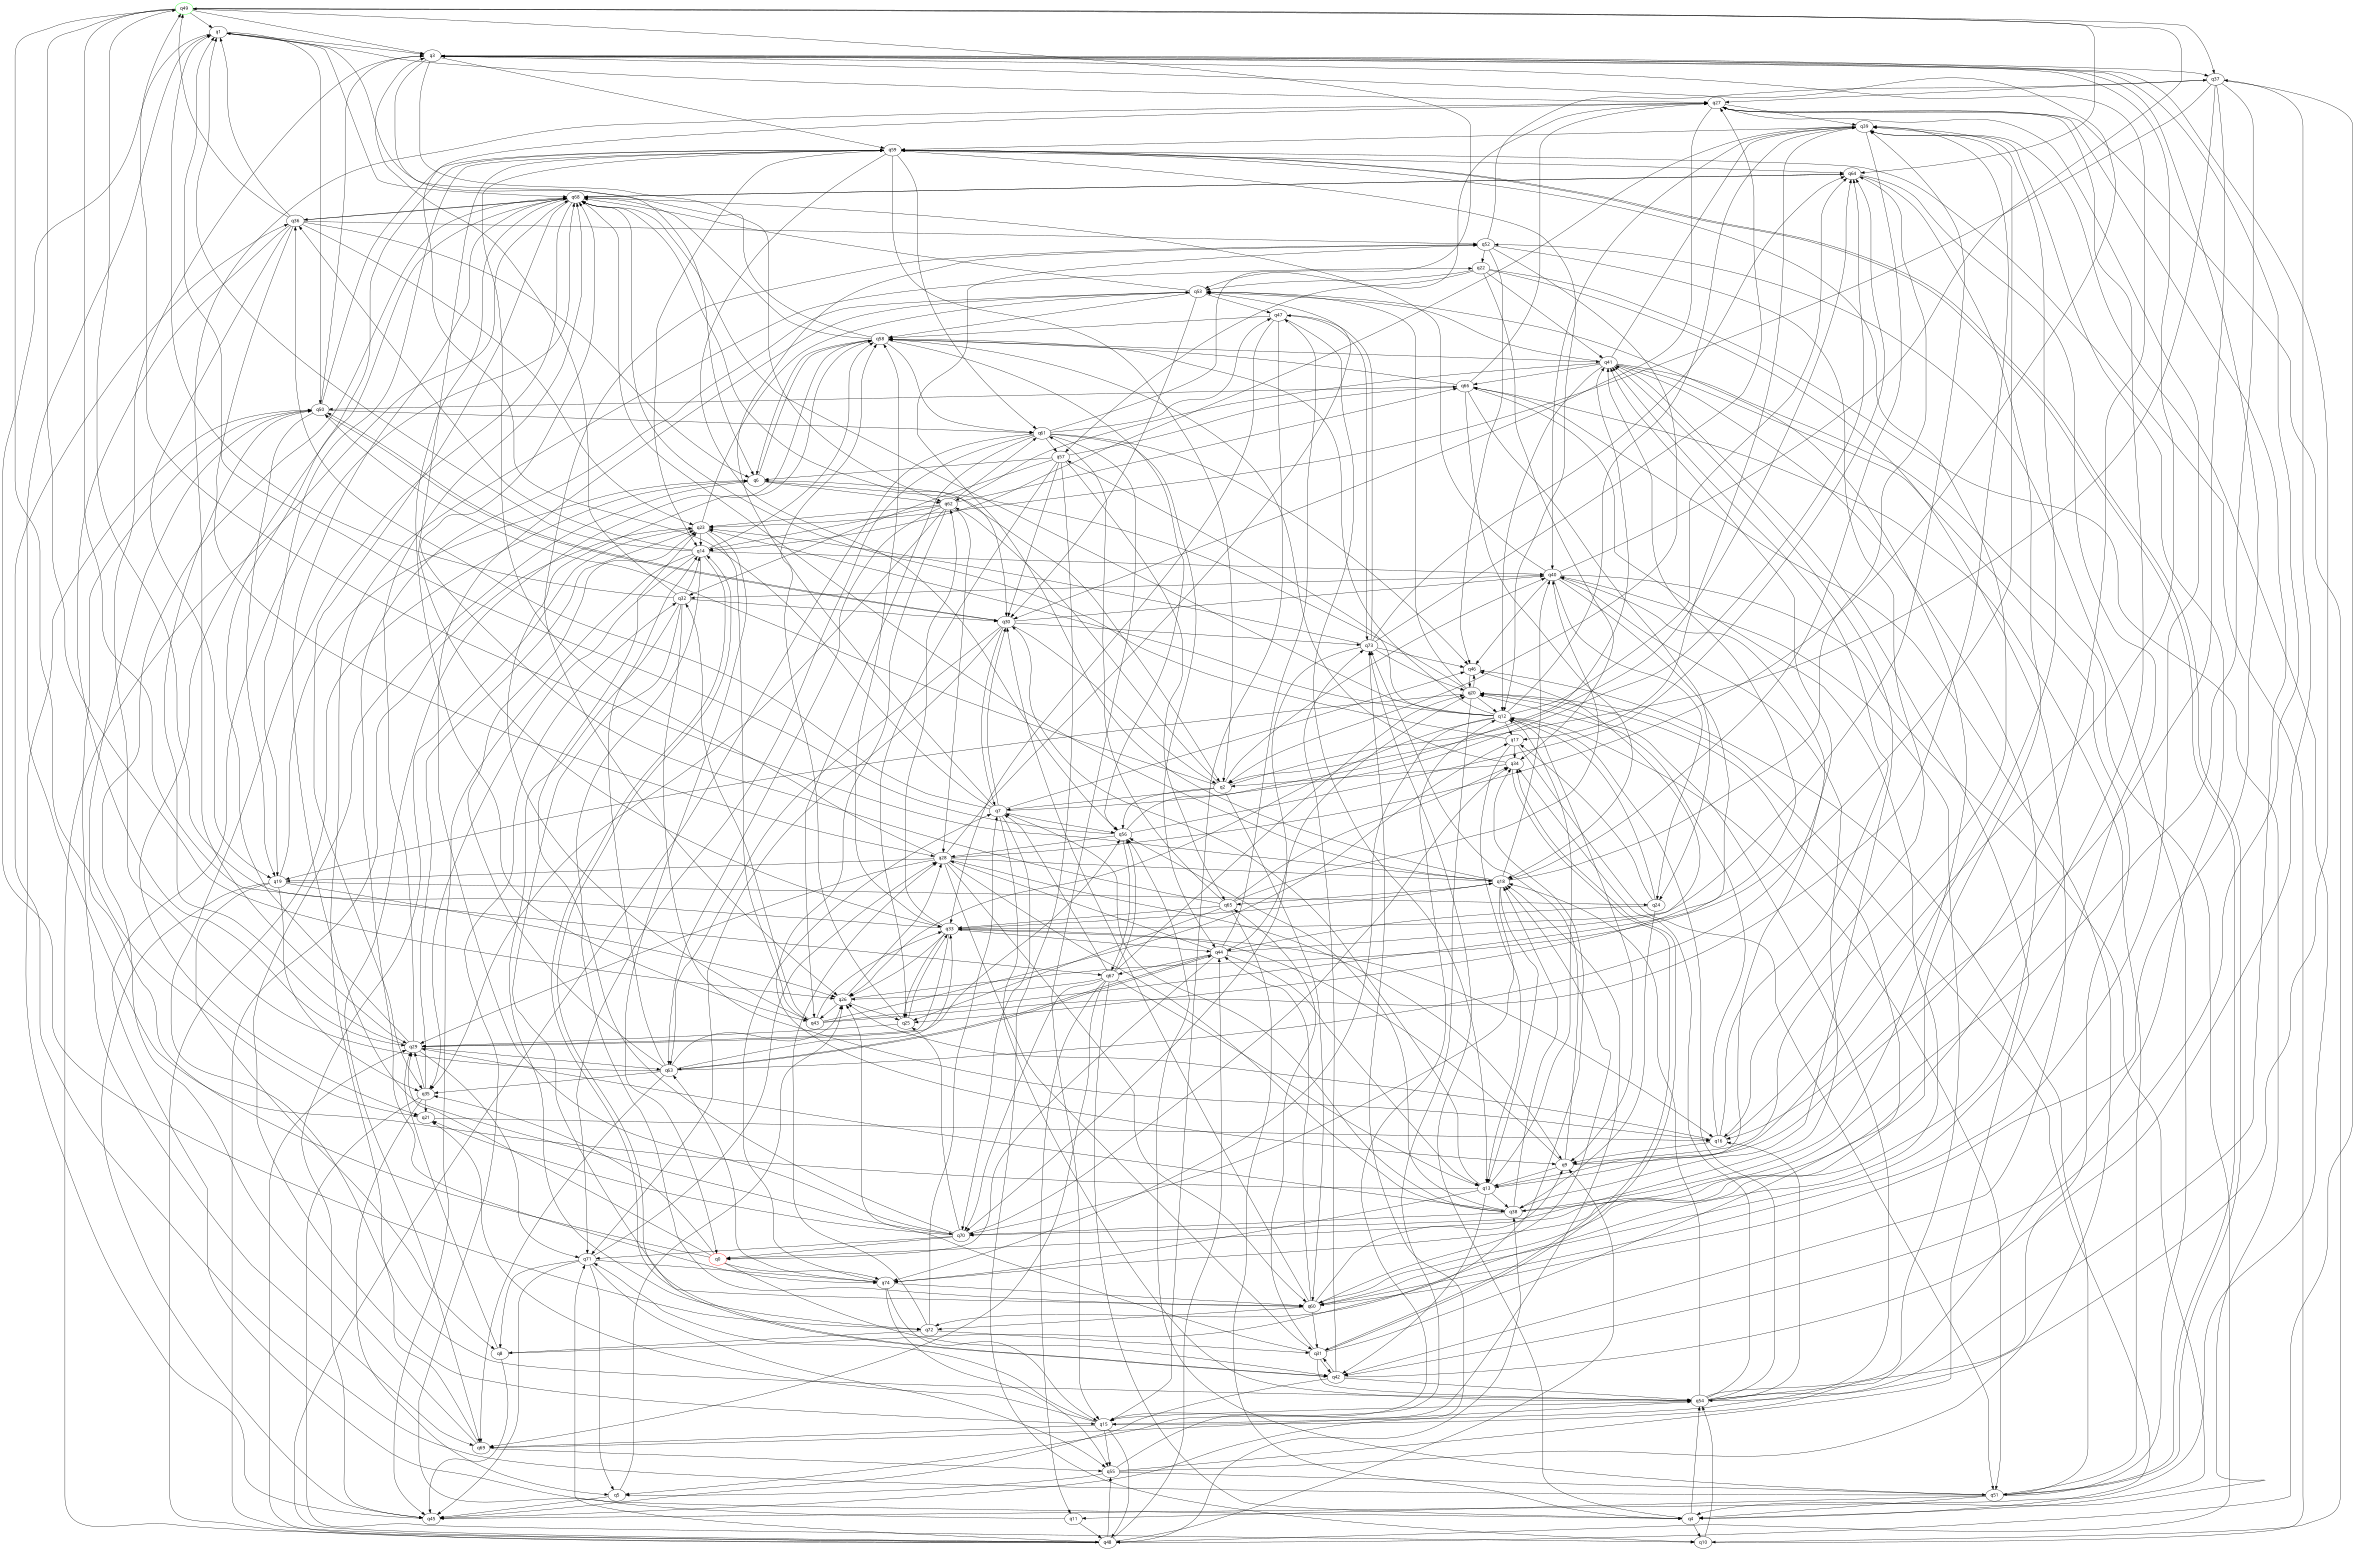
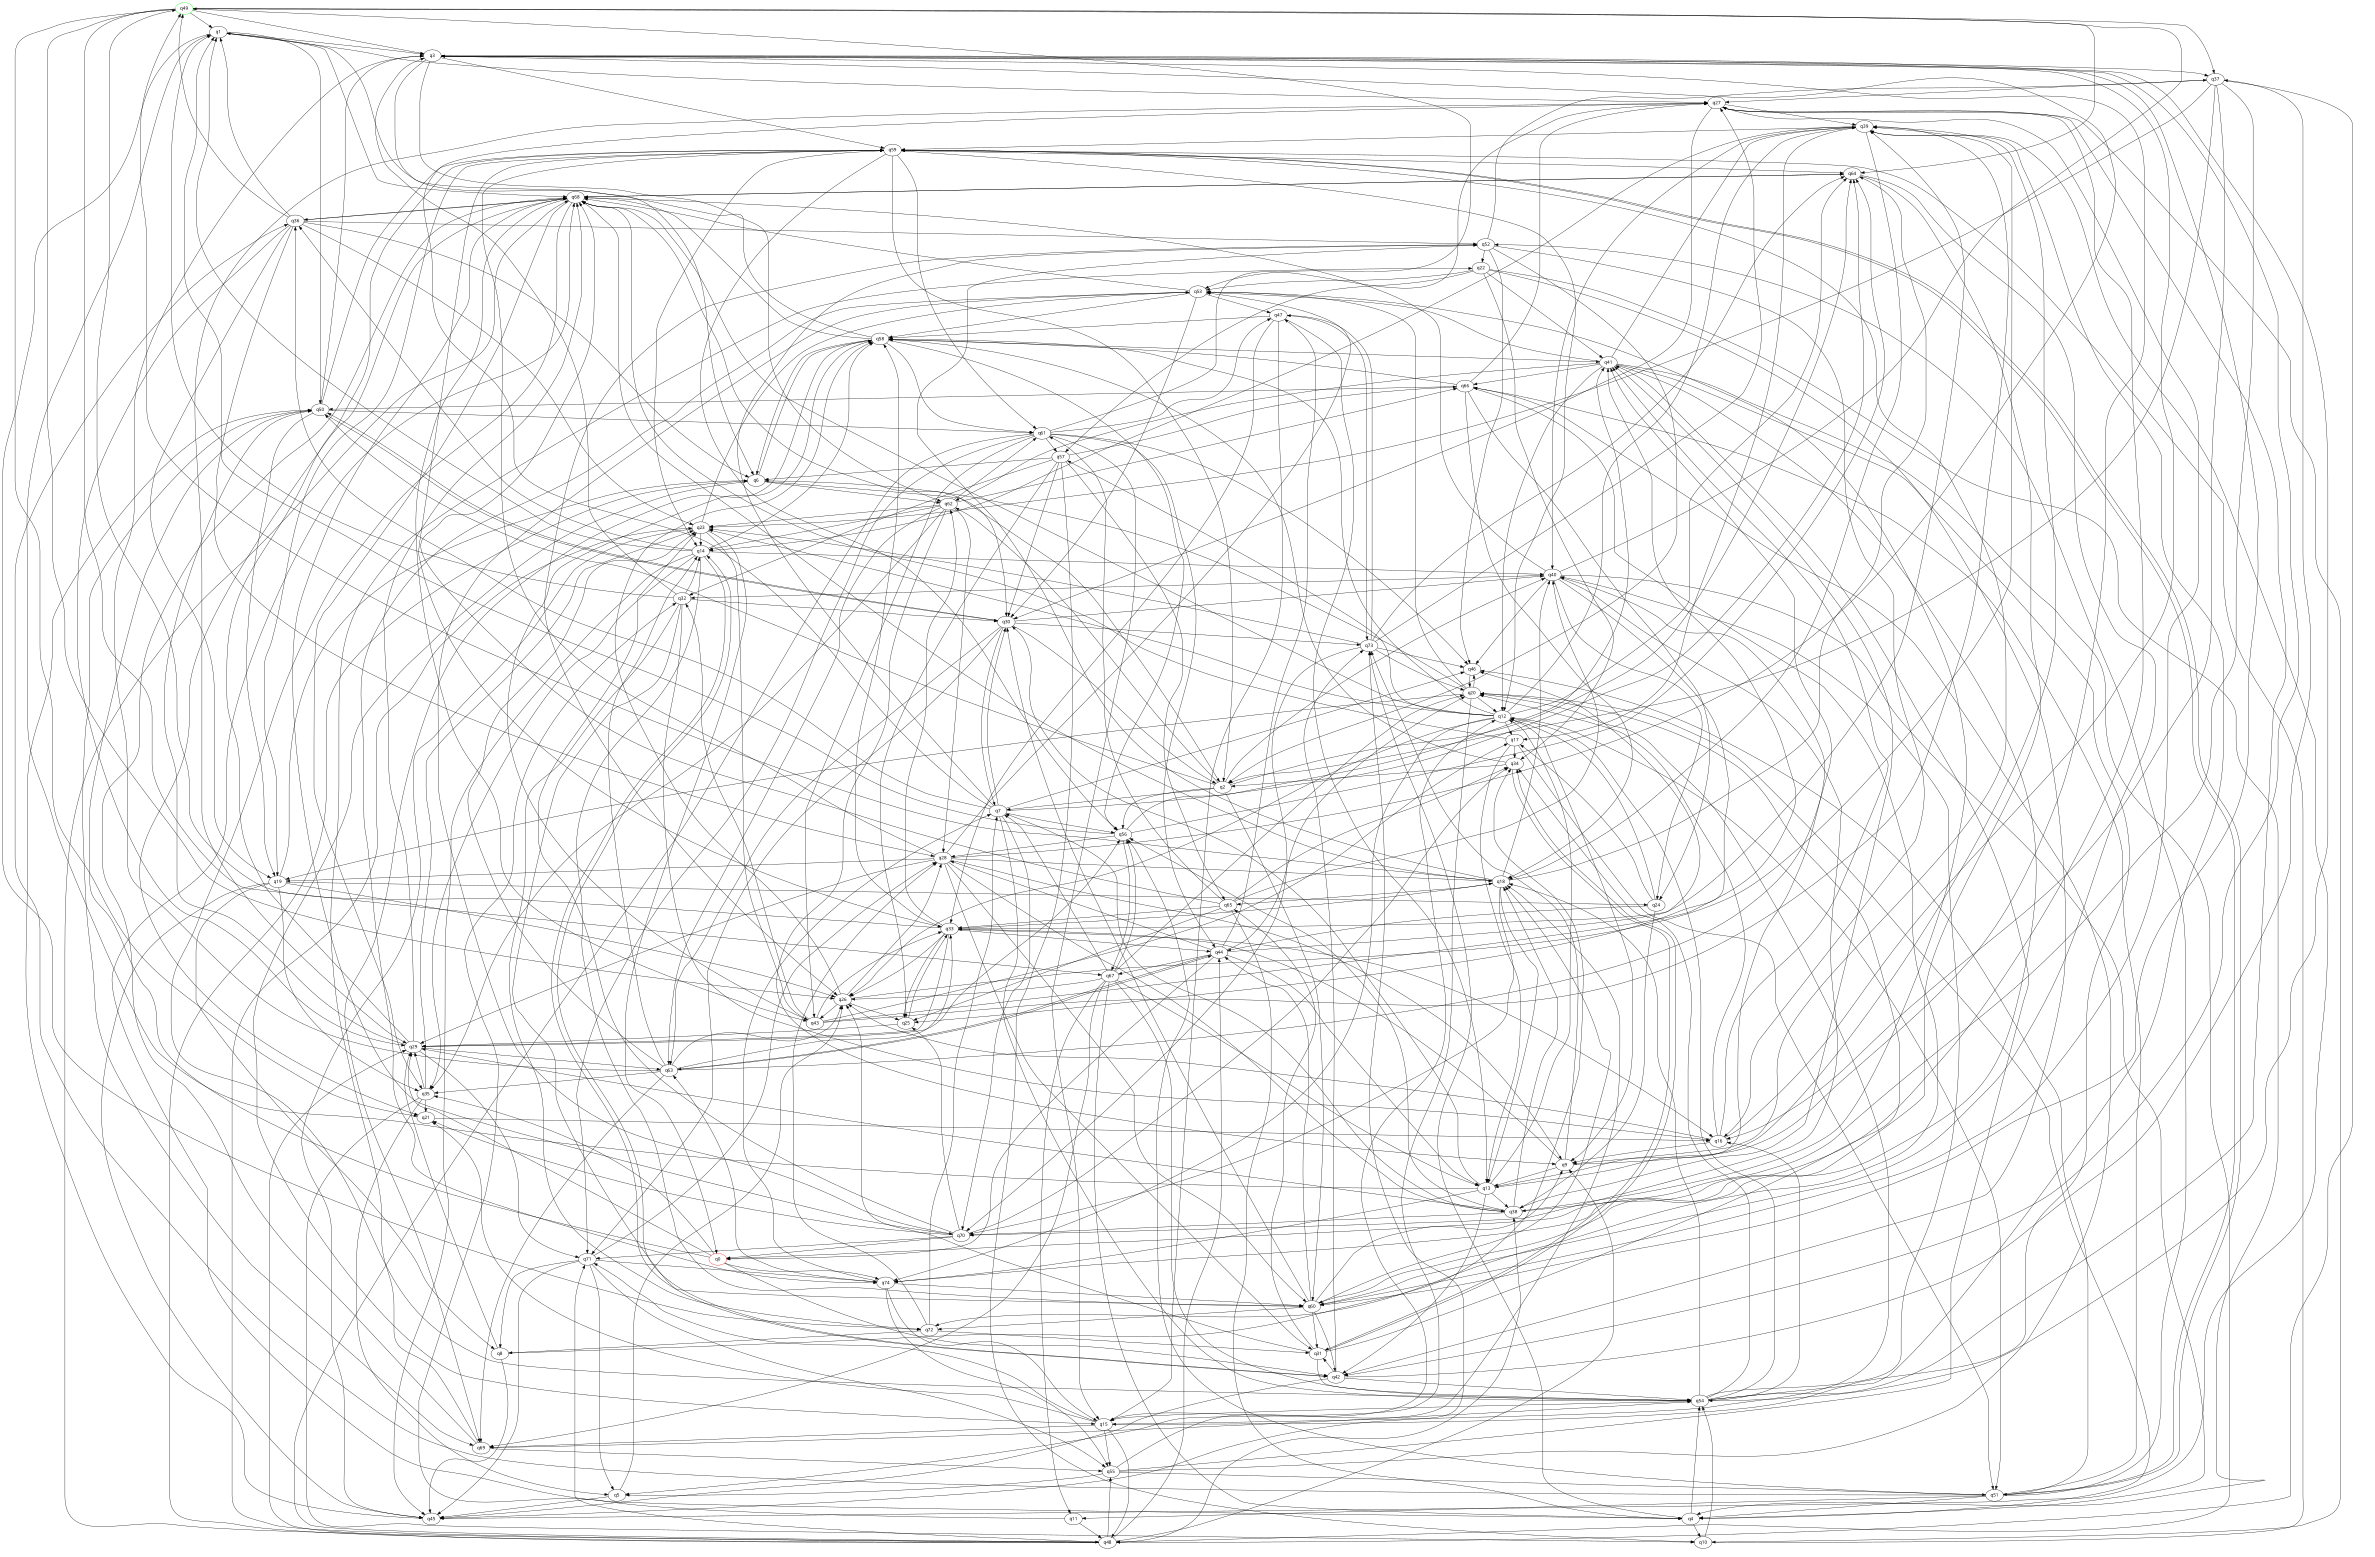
edge "q25" -> "q58": now "q26" -> "q58"
edge "q67" -> "q70": now "q67" -> "q54"
edge "q31" -> "q42": now "q60" -> "q42"
